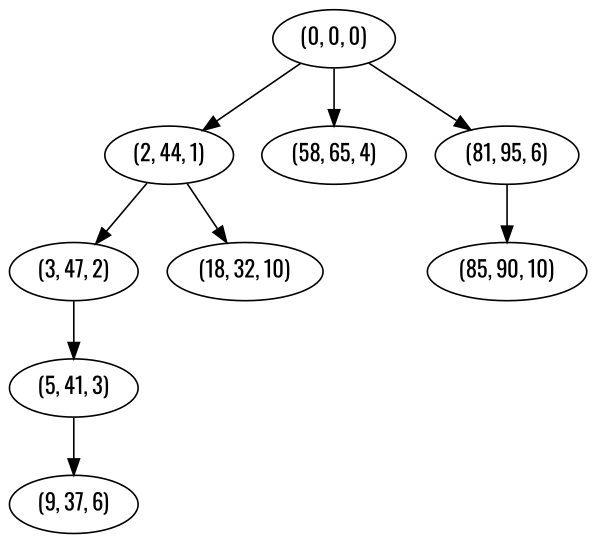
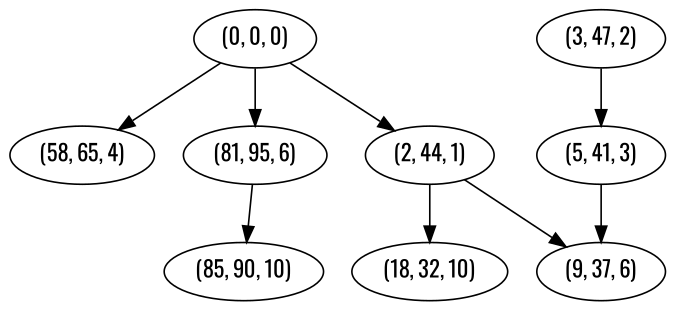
edge "(2, 44, 1)" -> "(3, 47, 2)": now "(2, 44, 1)" -> "(9, 37, 6)"
